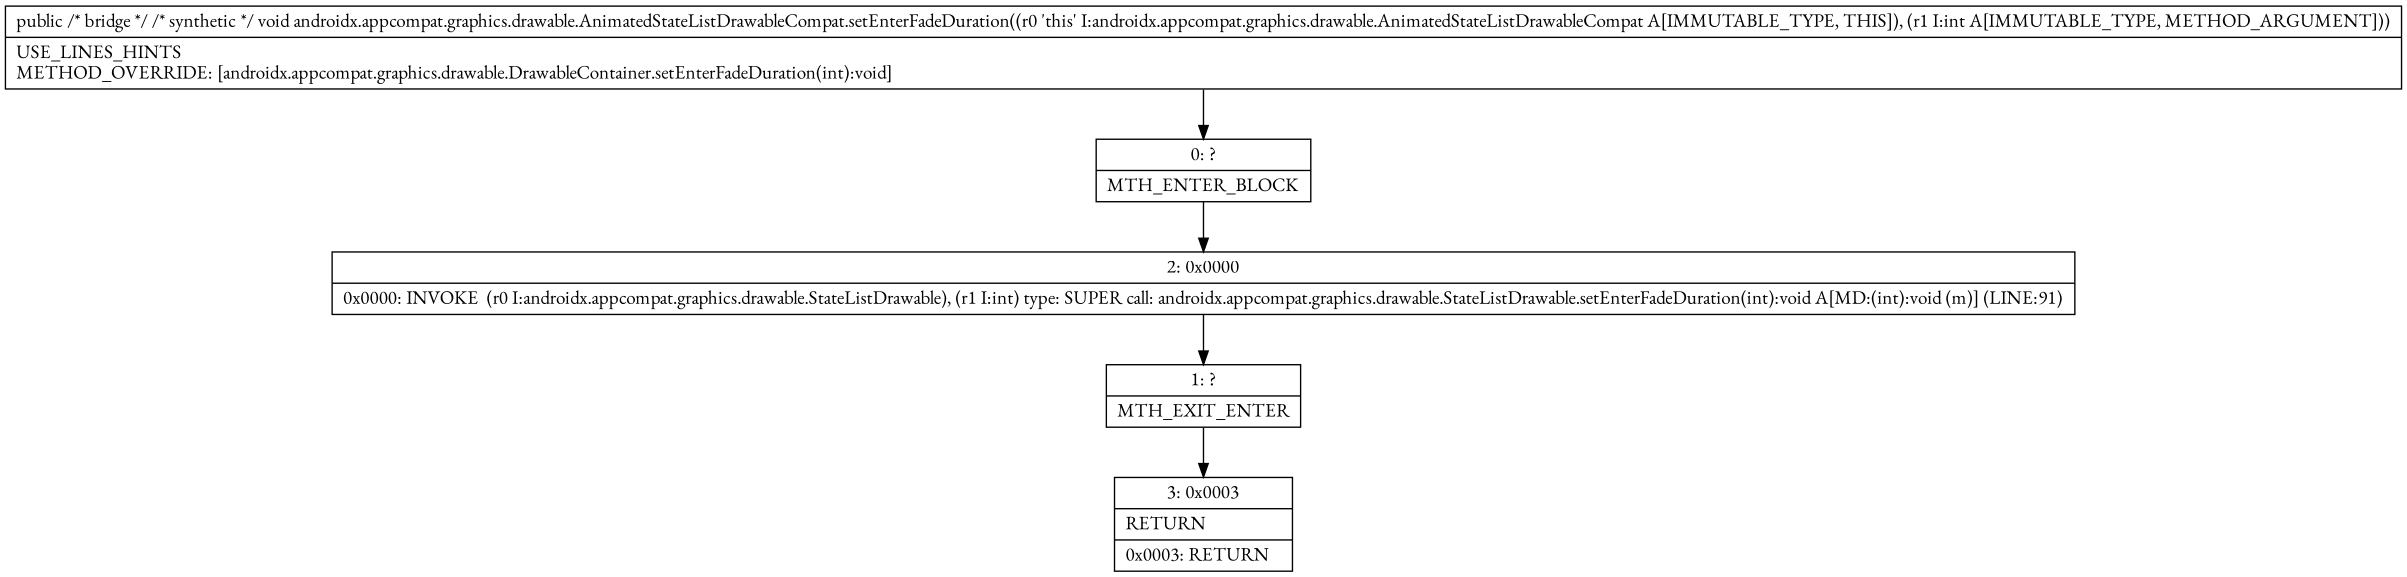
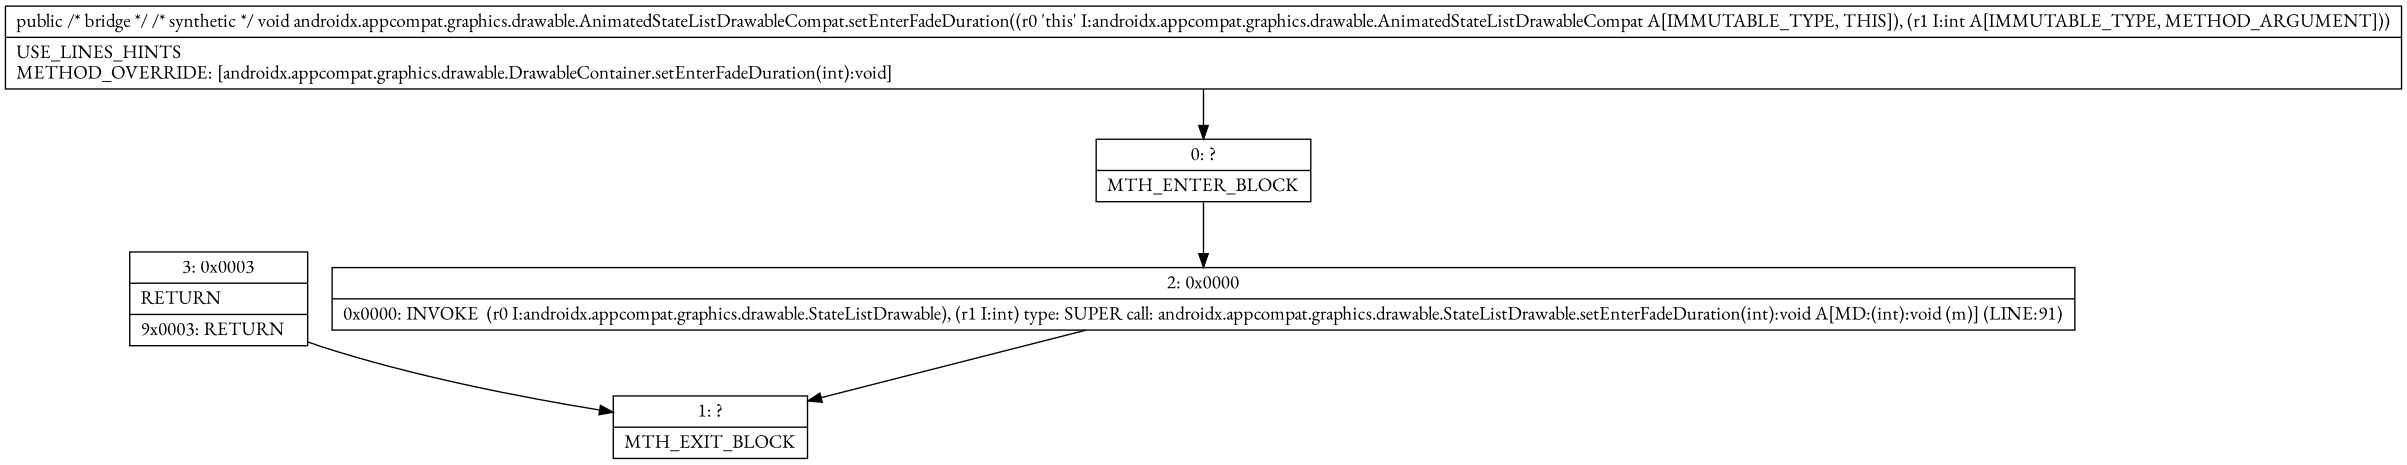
node "1: ?": text "MTH_EXIT_ENTER" -> "MTH_EXIT_BLOCK"
edge "1: ?" -> "3: 0x0003": reversed
node "3: 0x0003": text "0x0003: RETURN" -> "9x0003: RETURN"
